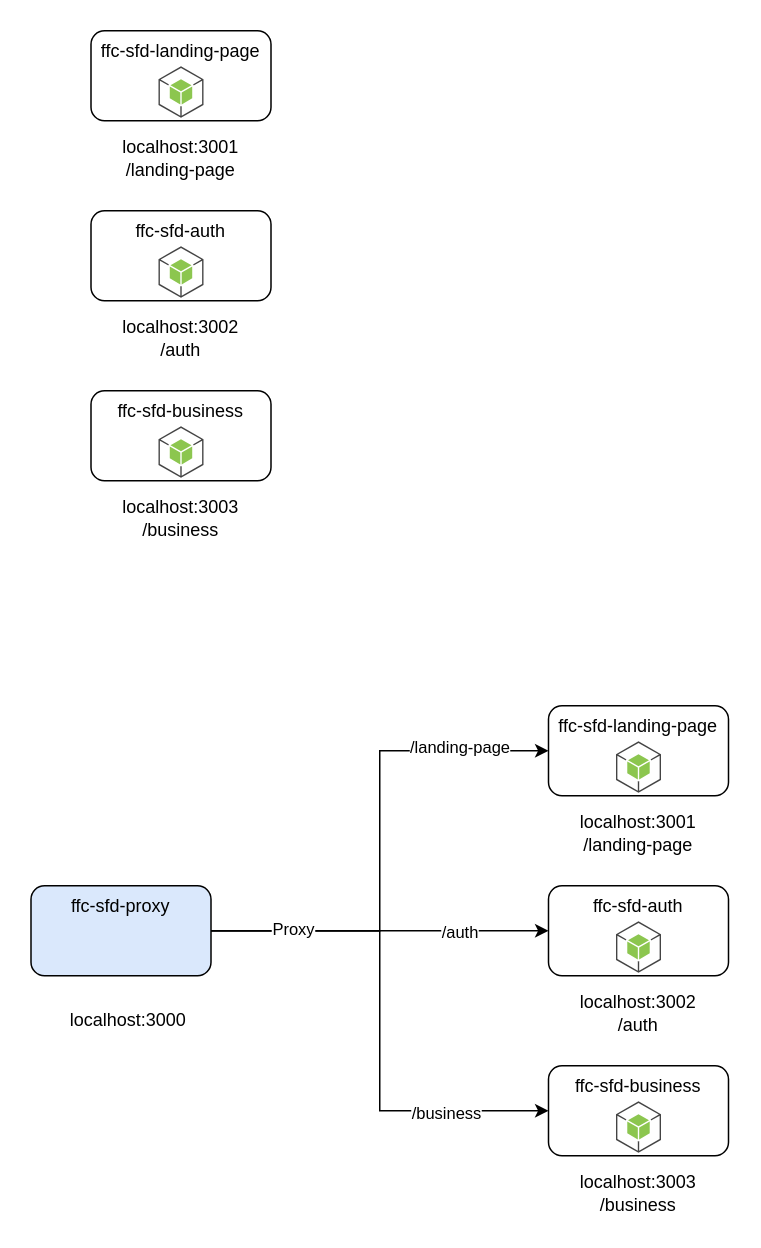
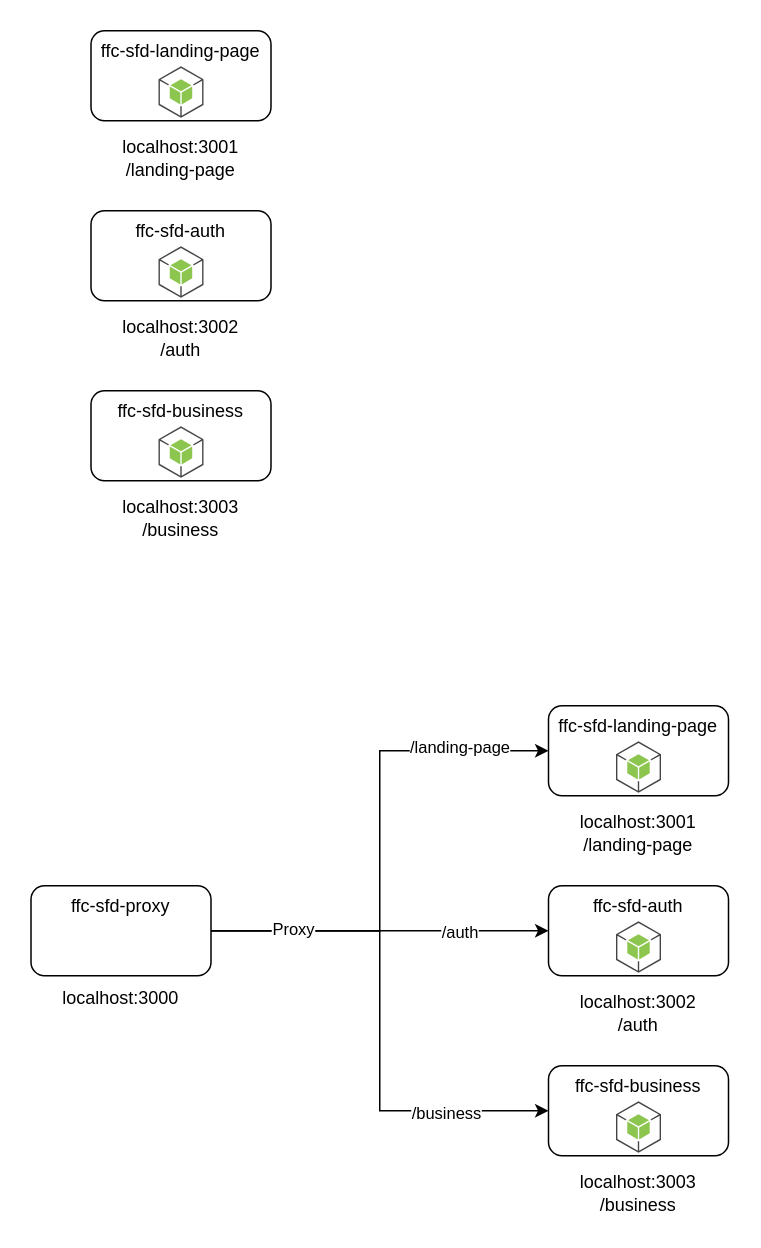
node "ffc-sfd-proxy": fillcolor #dae8fc -> #ffffff
node "localhost:3000": moved (128, 1021) -> (121, 998)
